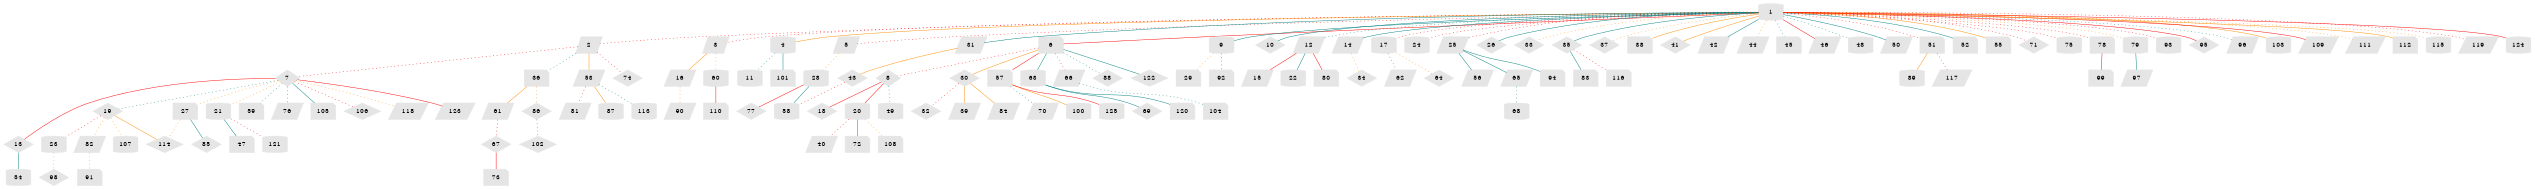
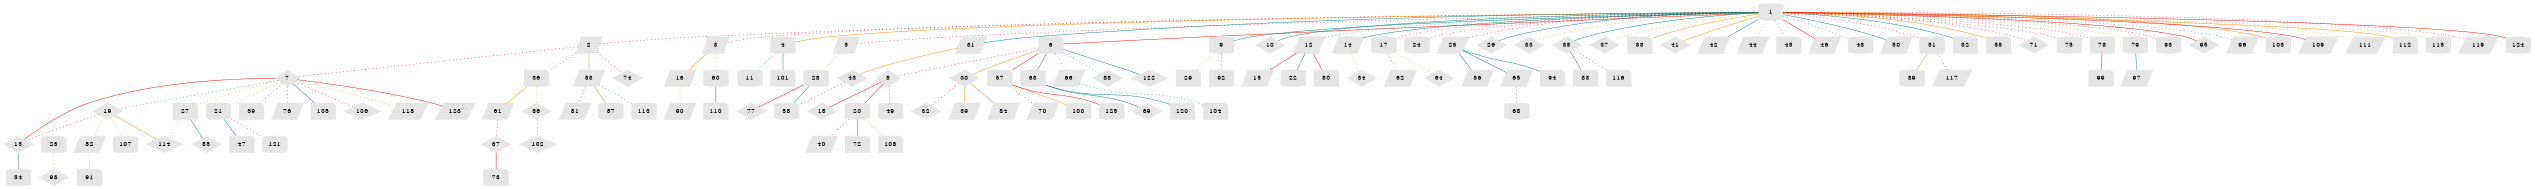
edge "19" -- "23": now "19" -- "13"
